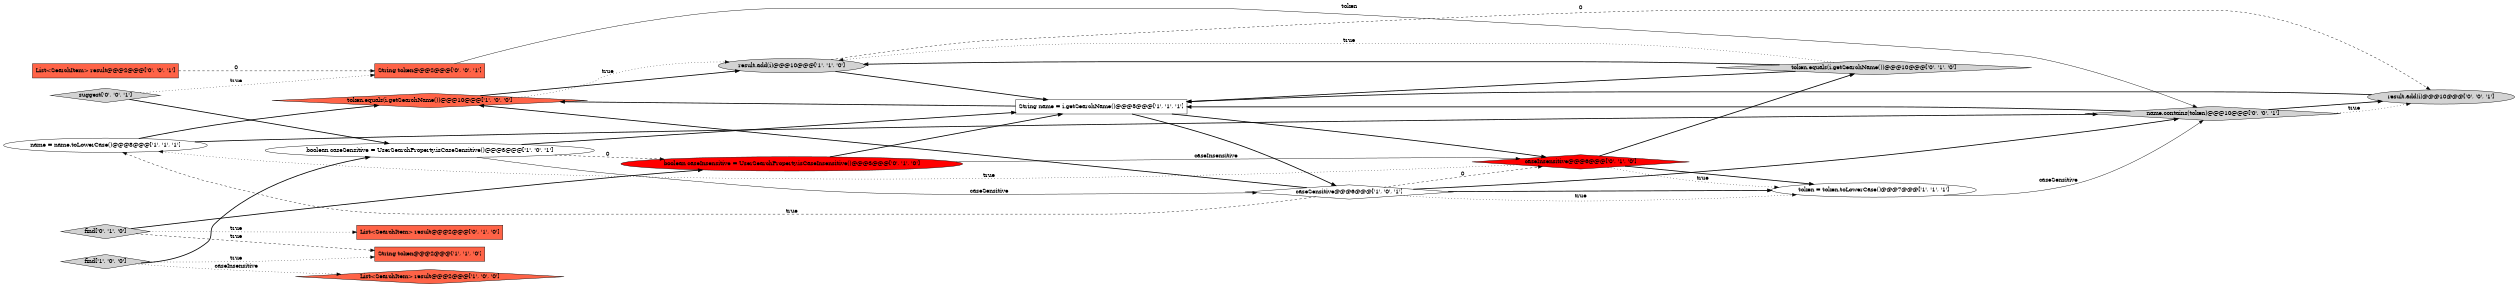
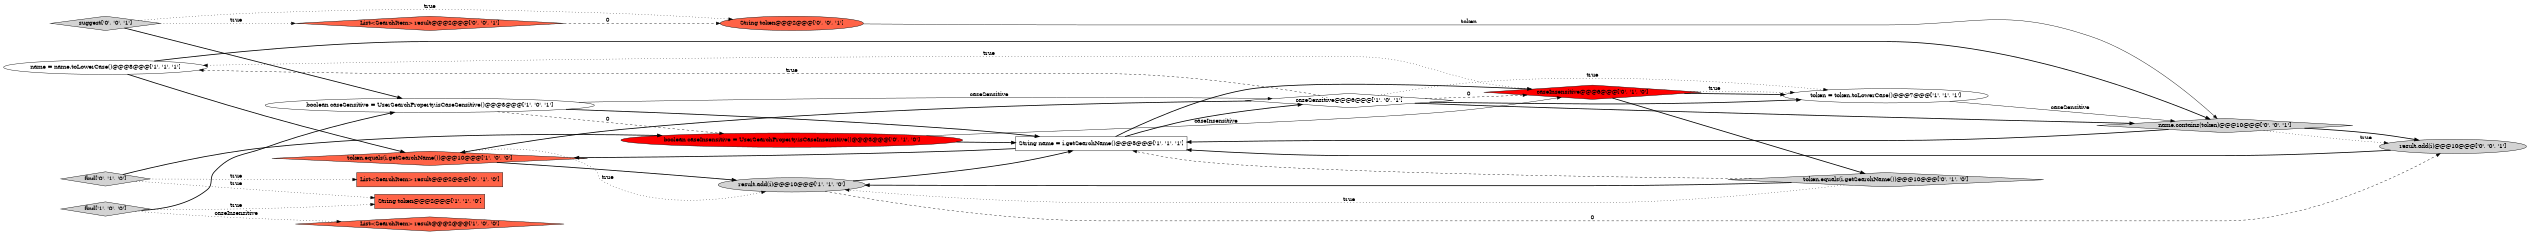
edge "suggest['0', '0', '1']" -> "List<SearchItem> result@@@2@@@['0', '0', '1']": added, label "true"
node "List<SearchItem> result@@@2@@@['0', '0', '1']": shape box -> diamond
node "String token@@@2@@@['0', '0', '1']": shape box -> ellipse
edge "token.equals(i.getSearchName())@@@10@@@['0', '1', '0']" -> "String name = i.getSearchName()@@@5@@@['1', '1', '1']": style bold -> dashed
edge "find['0', '1', '0']" -> "String token@@@2@@@['1', '1', '0']": style dashed -> dotted
